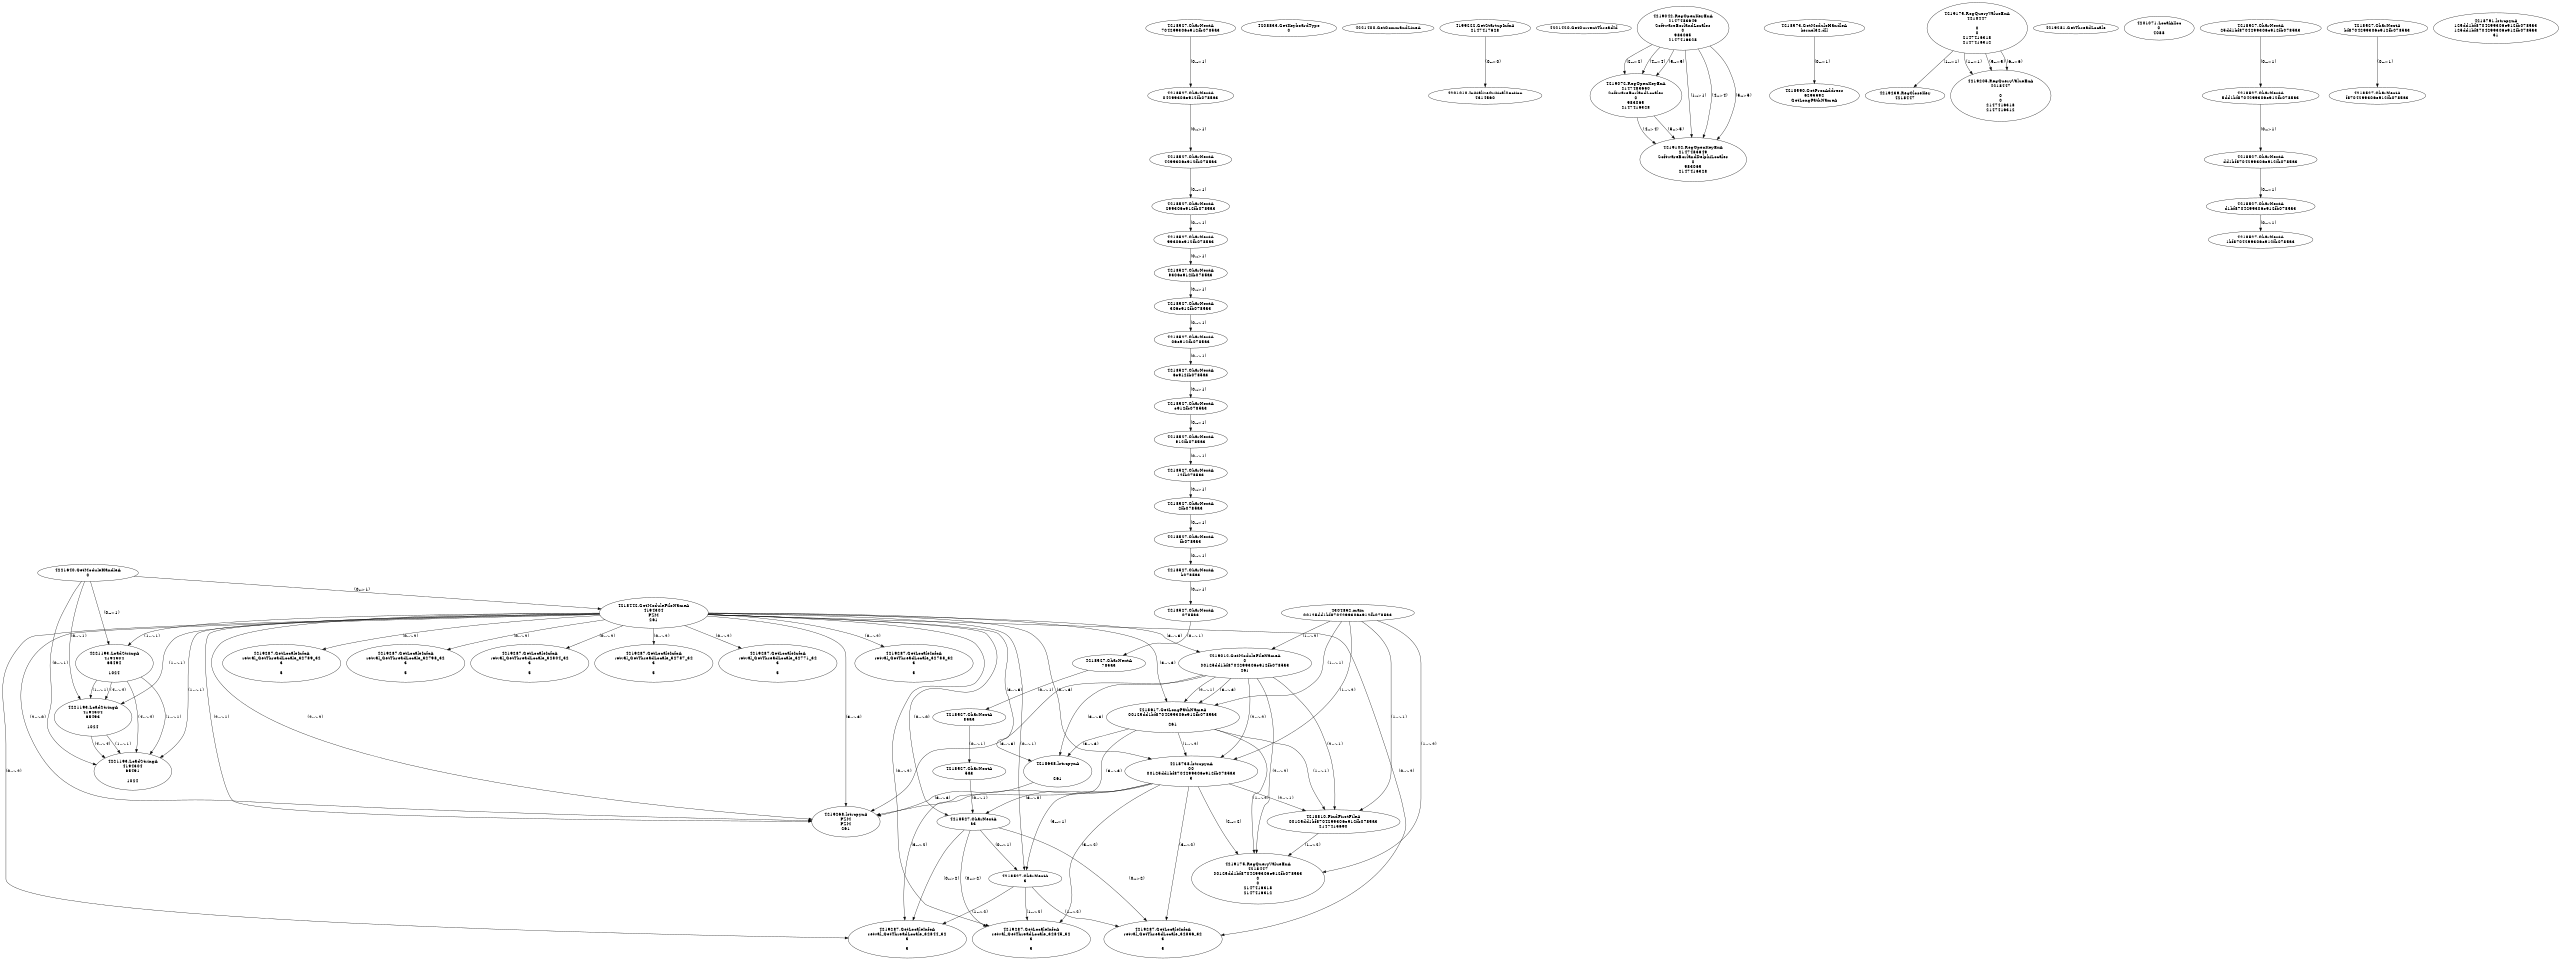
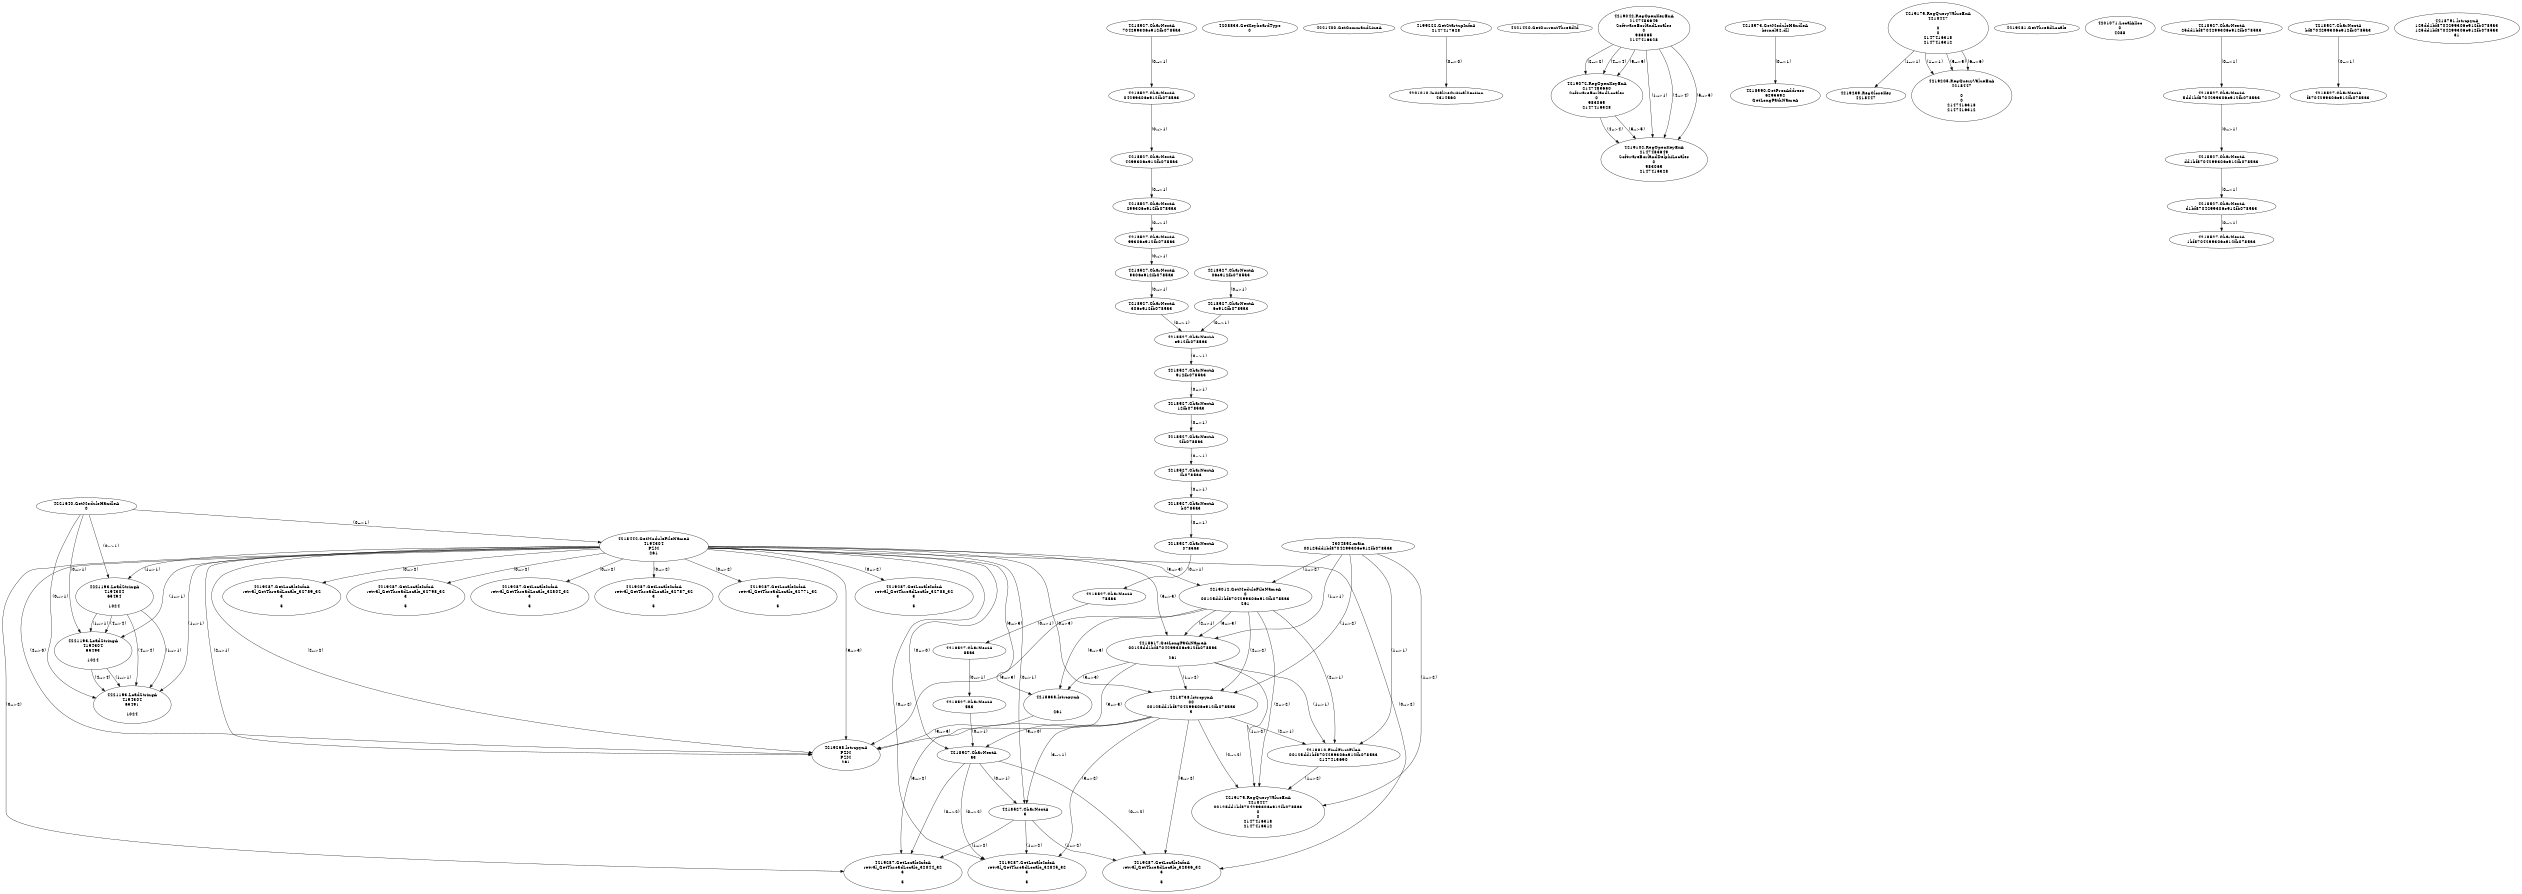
edge "4218527.CharNextA 306e912fb0785a3" -> "4218527.CharNextA 06e912fb0785a3": now "4218527.CharNextA 306e912fb0785a3" -> "4218527.CharNextA e912fb0785a3"
